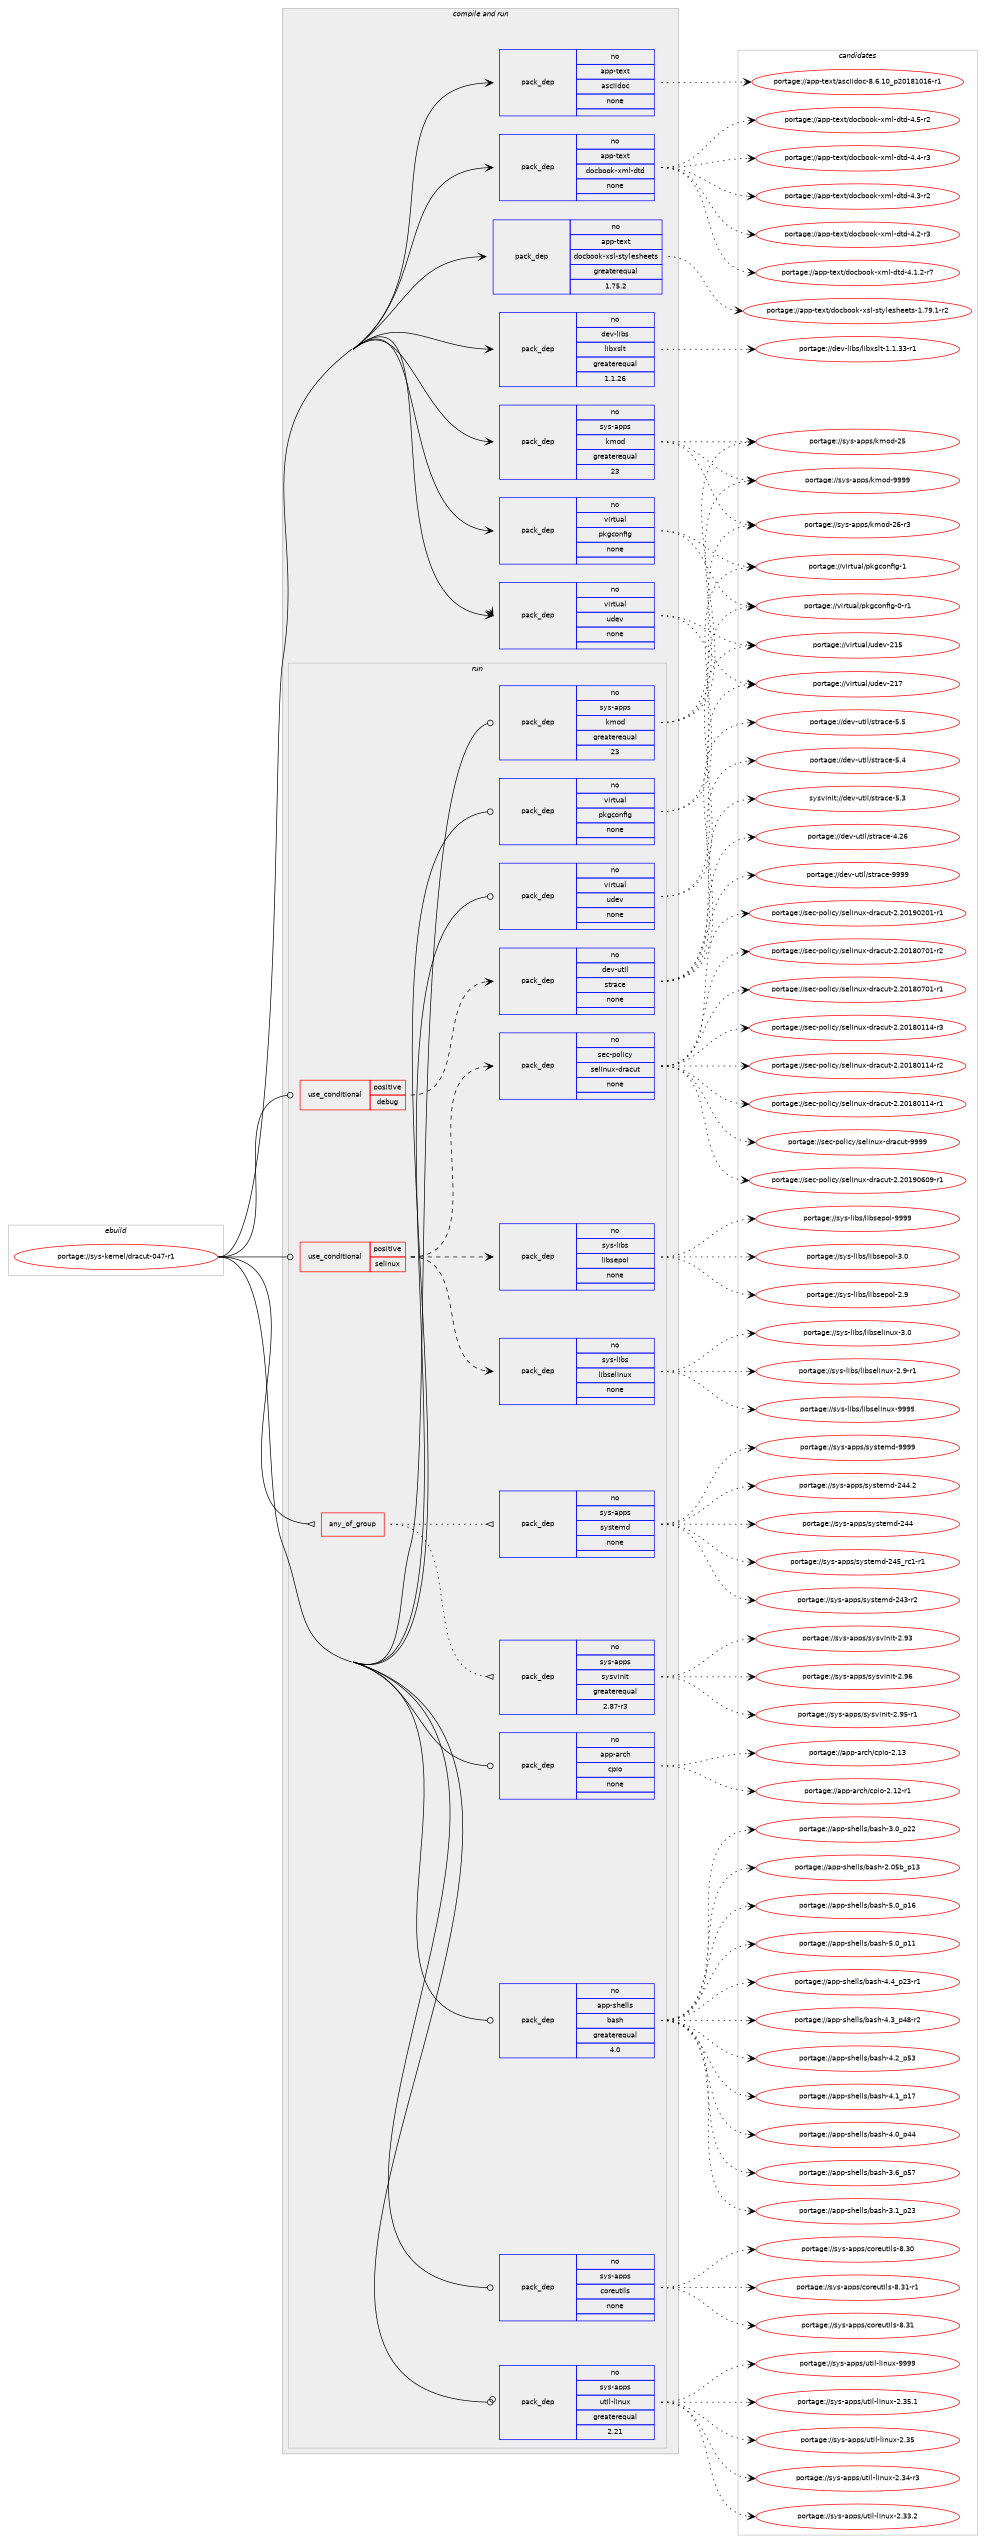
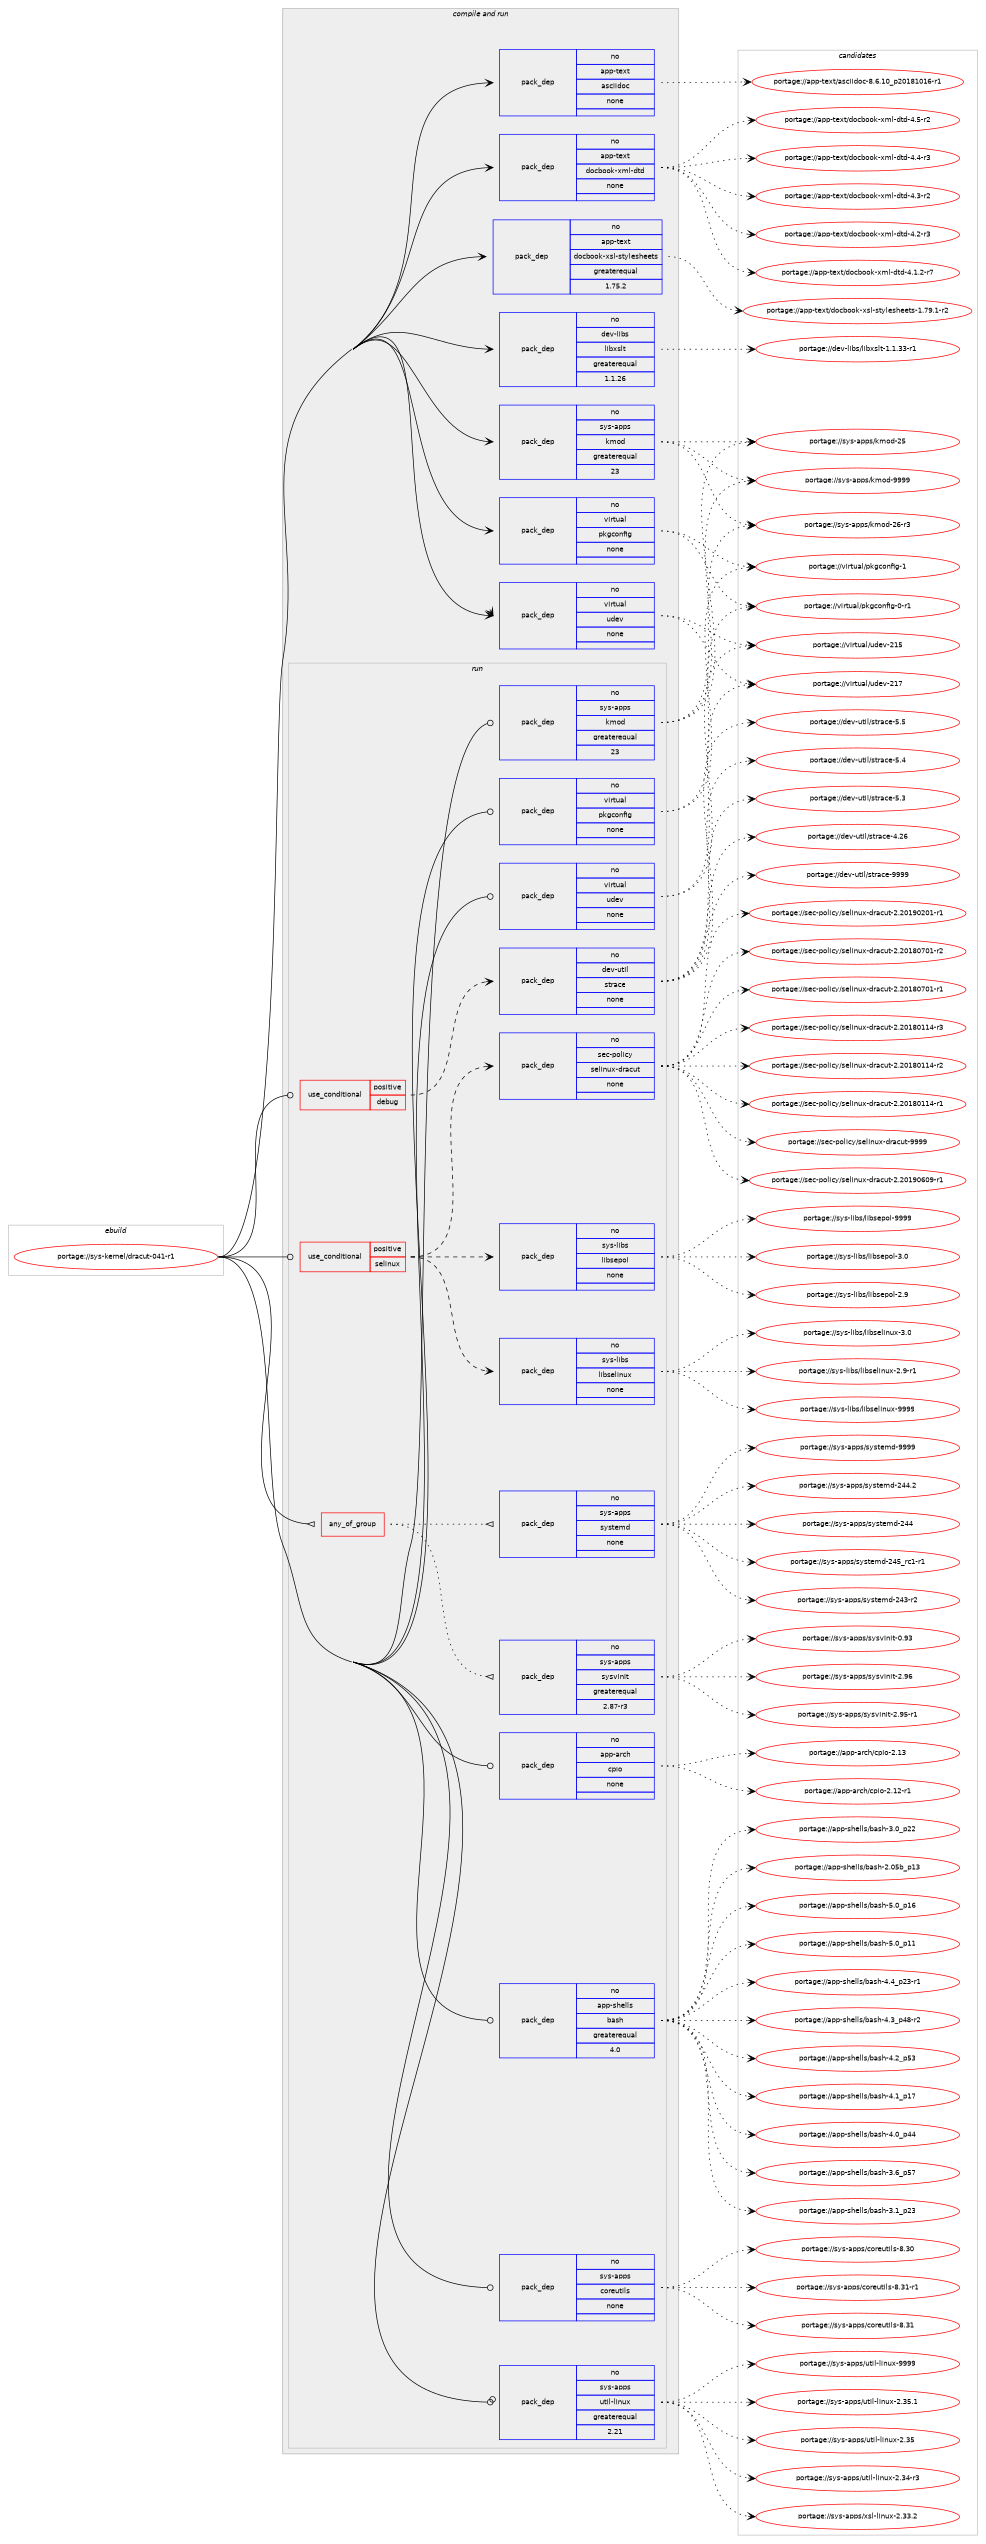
node "sysvinit://dev-util/strace-5.3": label "sysvinit://dev-util/strace-5.3" -> "portage://dev-util/strace-5.3"
node "portage://sys-kernel/dracut-047-r1": label "portage://sys-kernel/dracut-047-r1" -> "portage://sys-kernel/dracut-041-r1"
node "portage://sys-apps/sysvinit-2.93": label "portage://sys-apps/sysvinit-2.93" -> "portage://sys-apps/sysvinit-0.93"
node "portage://sys-apps/util-linux-2.33.2": label "portage://sys-apps/util-linux-2.33.2" -> "portage://sys-apps/xsl-linux-2.33.2"
